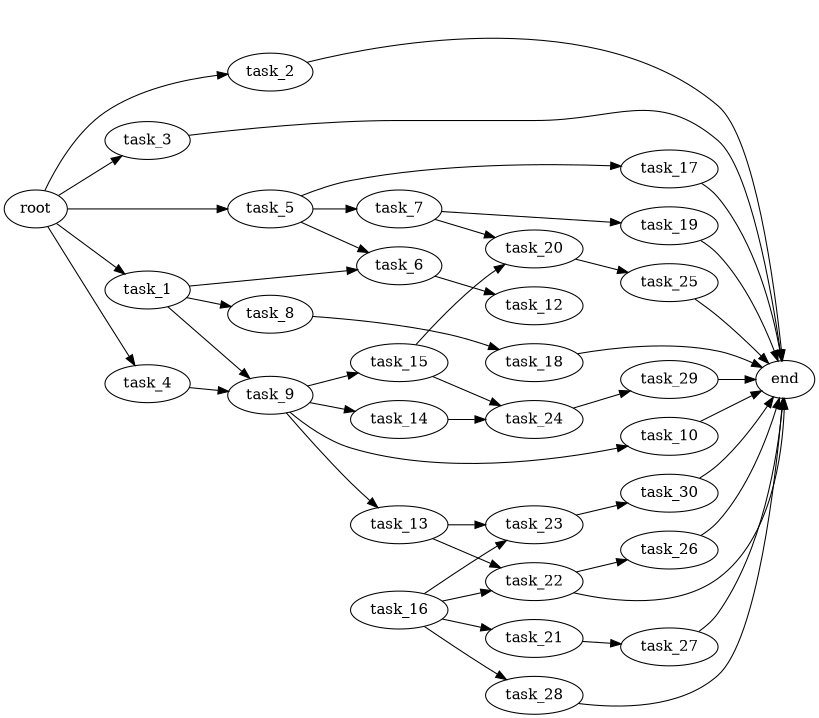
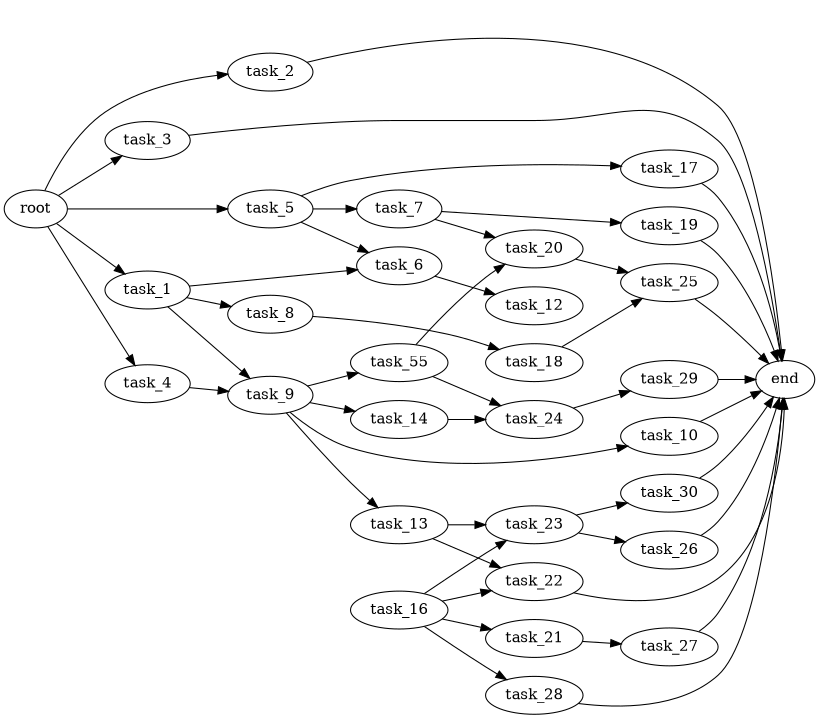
edge "task_18" -> "end": now "task_18" -> "task_25"
node "task_15": label "task_15" -> "task_55"
edge "task_22" -> "task_26": now "task_23" -> "task_26"
